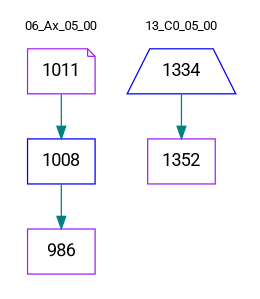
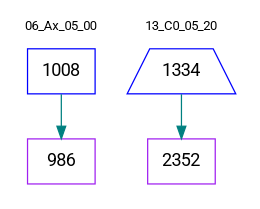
cluster "13_C0_05_00": label "13_C0_05_00" -> "13_C0_05_20"
node "1011": removed
node "1352": label "1352" -> "2352"
